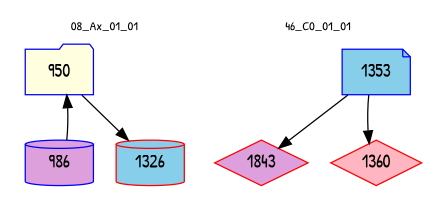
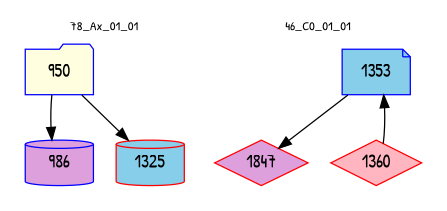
cluster "08_Ax_01_01": label "08_Ax_01_01" -> "78_Ax_01_01"
edge "1353" -> "1360": reversed
edge "986" -> "950": reversed
node "1326": label "1326" -> "1325"
node "1843": label "1843" -> "1847"
